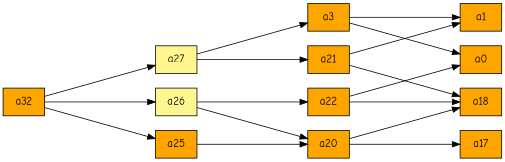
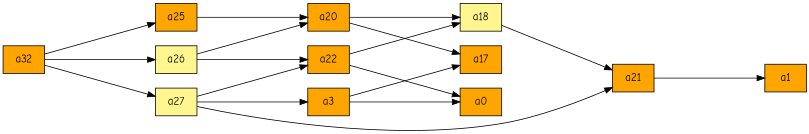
edge "a3" -> "a1": now "a3" -> "a17"
edge "a21" -> "a18": reversed
edge "a27" -> "a22": added
node "a18": fillcolor orange -> khaki1
